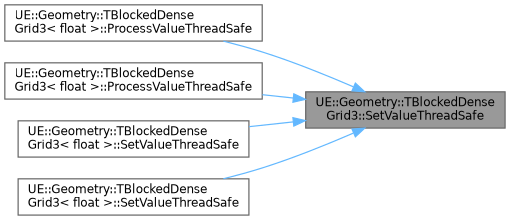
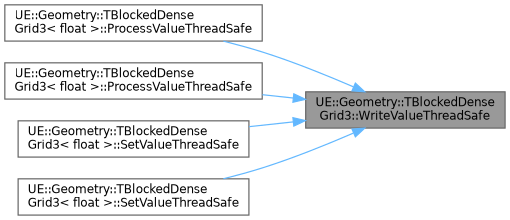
node "UE::Geometry::TBlockedDense Grid3::SetValueThreadSafe": label "UE::Geometry::TBlockedDense Grid3::SetValueThreadSafe" -> "UE::Geometry::TBlockedDense Grid3::WriteValueThreadSafe"
